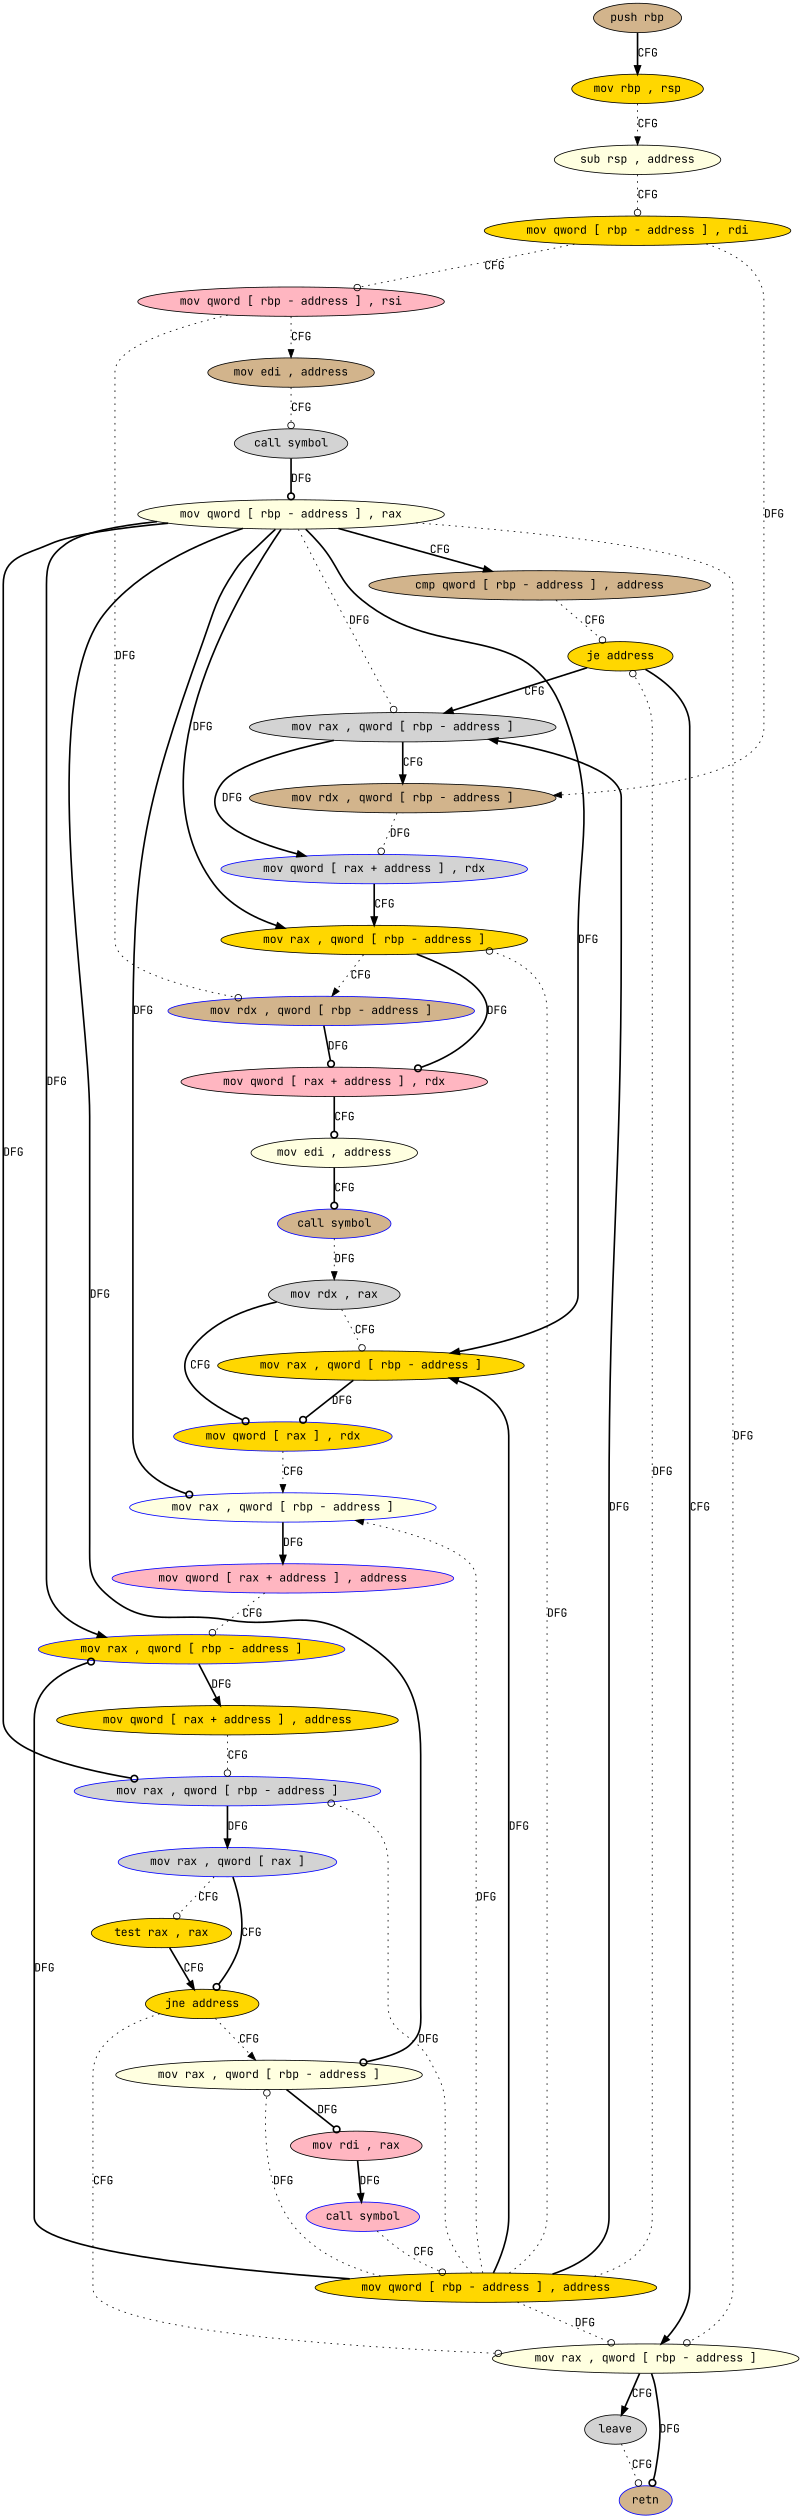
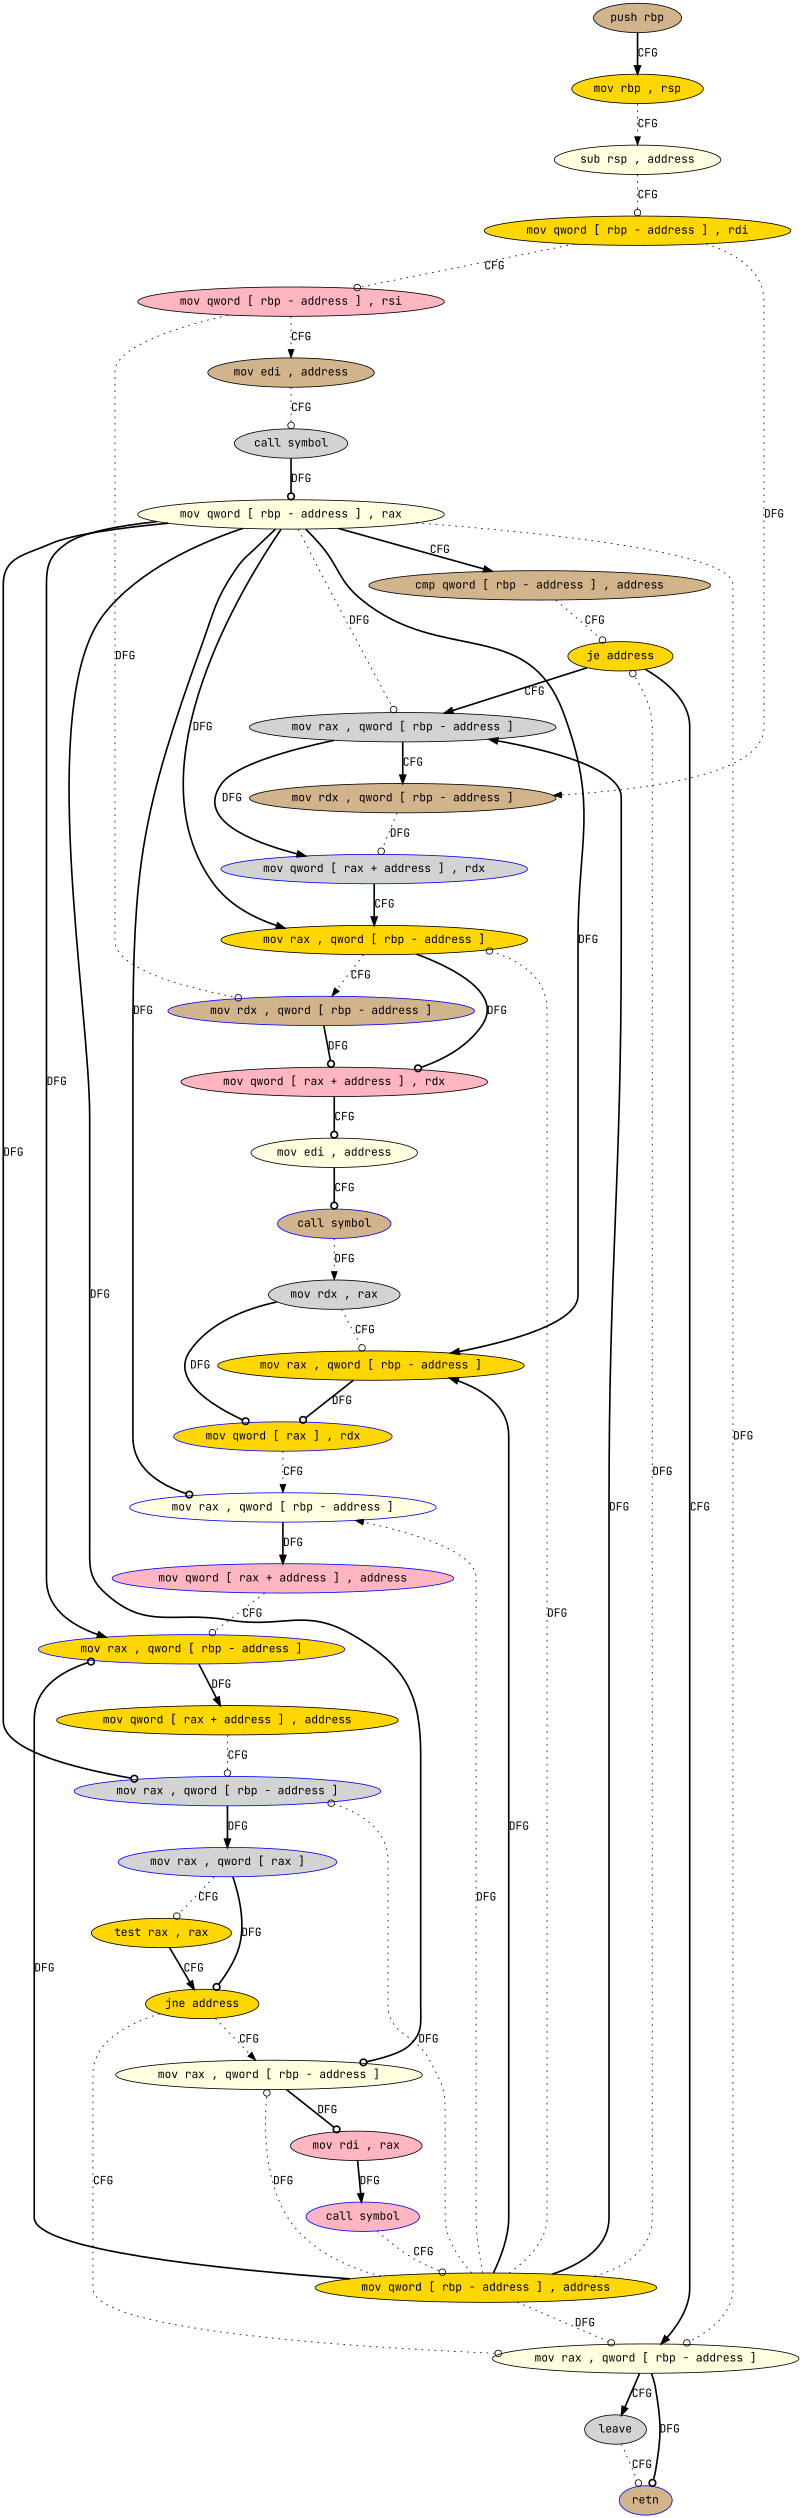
edge "mov rdx , rax" -> "mov qword [ rax ] , rdx": label "CFG" -> "DFG"
edge "mov rax , qword [ rax ]" -> "jne address": label "CFG" -> "DFG"
